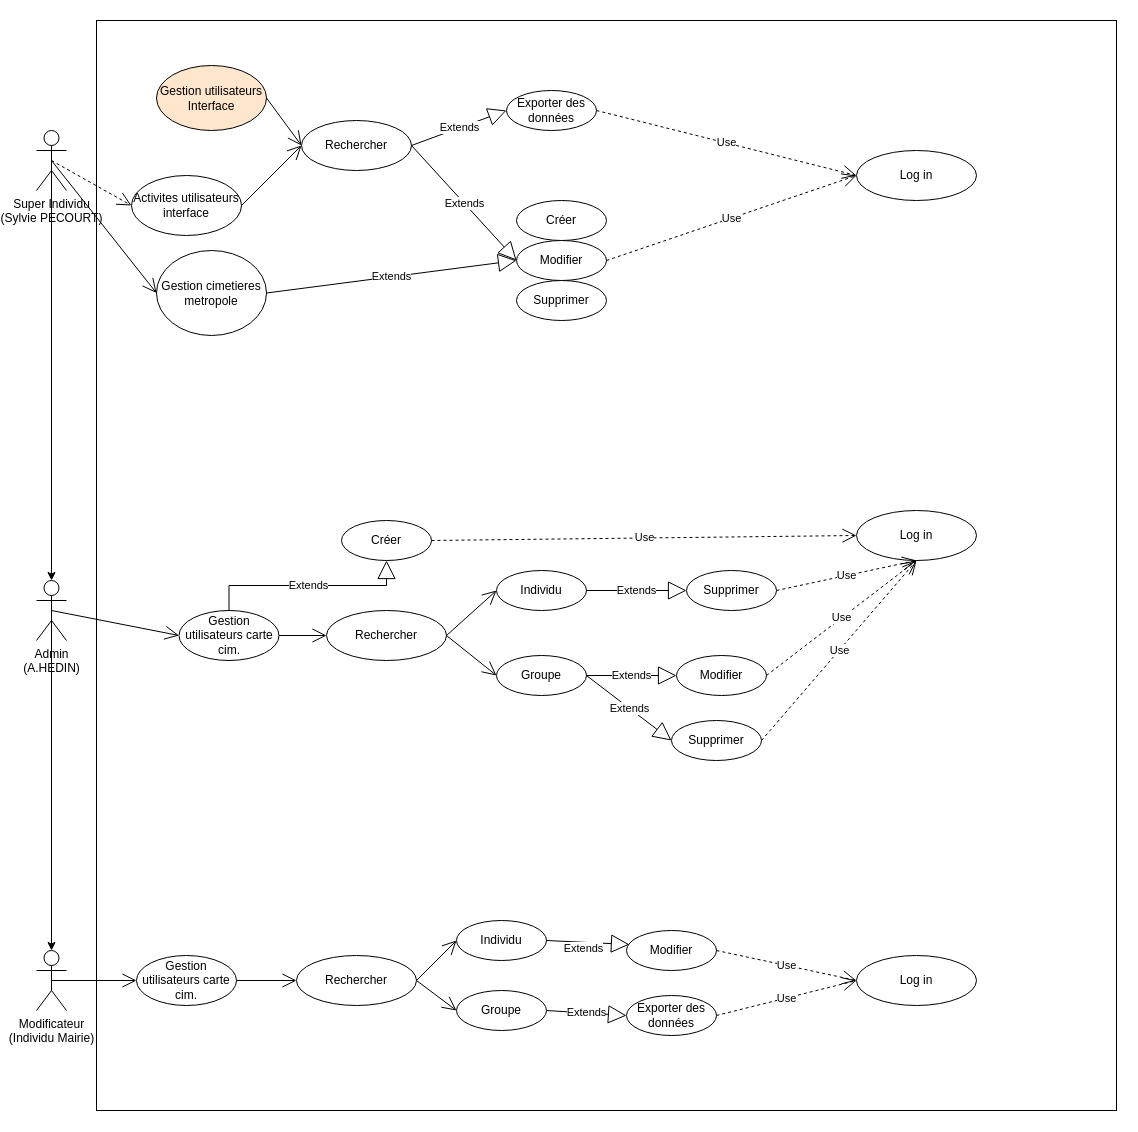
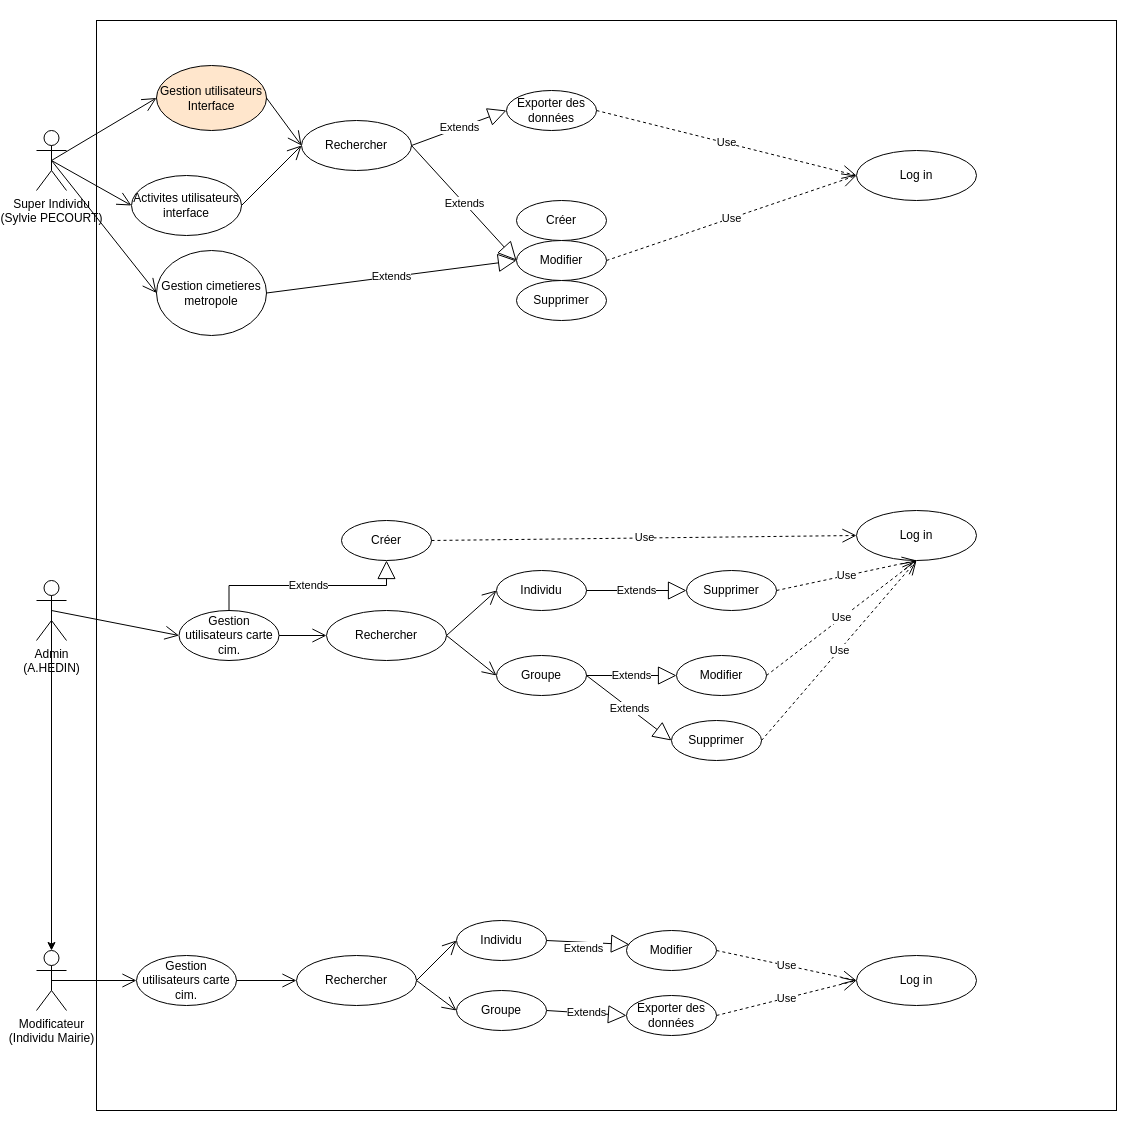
edge "Super Individu (Sylvie PECOURT)" -> "Gestion utilisateurs Interface": added
edge "Super Individu (Sylvie PECOURT)" -> "Activites utilisateurs interface": style dashed -> solid
edge "Super Individu (Sylvie PECOURT)" -> "Admin (A.HEDIN)": removed
